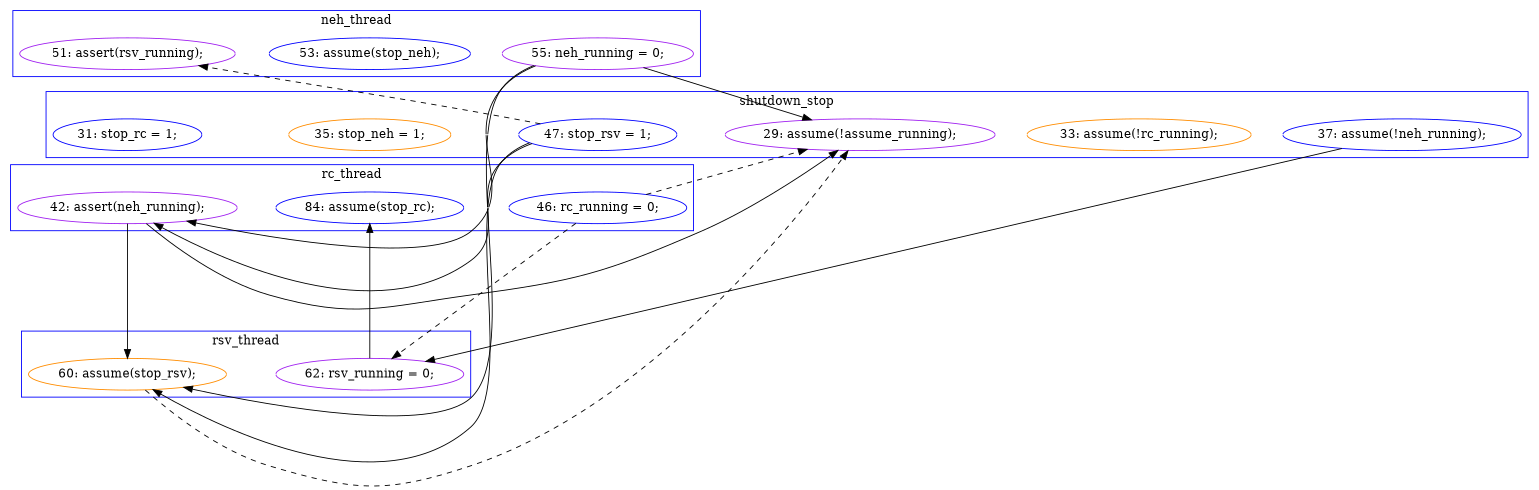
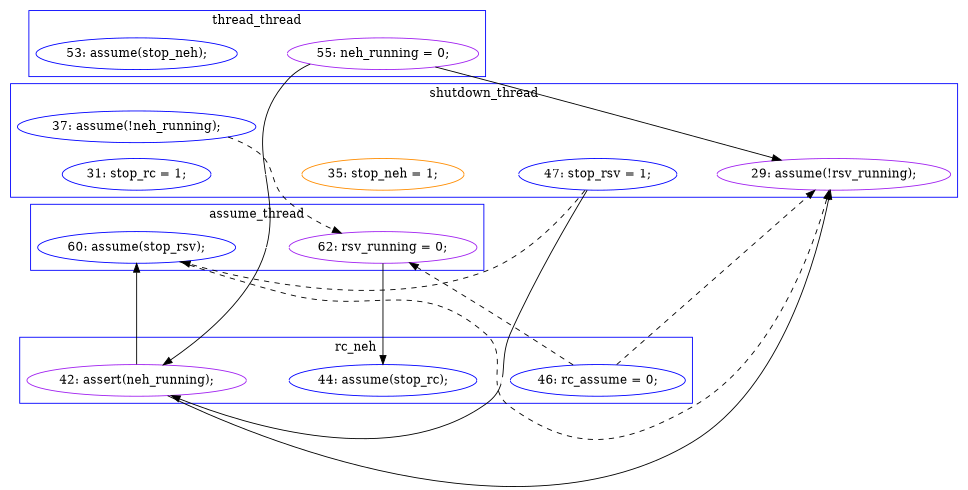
cluster "neh_thread": label "neh_thread" -> "thread_thread"
node "51: assert(rsv_running);": removed
cluster "shutdown_stop": label "shutdown_stop" -> "shutdown_thread"
node "29: assume(!assume_running);": label "29: assume(!assume_running);" -> "29: assume(!rsv_running);"
node "33: assume(!rc_running);": removed
cluster "rc_thread": label "rc_thread" -> "rc_neh"
node "84: assume(stop_rc);": label "84: assume(stop_rc);" -> "44: assume(stop_rc);"
node "46: rc_running = 0;": label "46: rc_running = 0;" -> "46: rc_assume = 0;"
edge "37: assume(!neh_running);" -> "62: rsv_running = 0;": style solid -> dashed
cluster "rsv_thread": label "rsv_thread" -> "assume_thread"
node "60: assume(stop_rsv);": color darkorange -> blue
edge "55: neh_running = 0;" -> "60: assume(stop_rsv);": removed
edge "47: stop_rsv = 1;" -> "60: assume(stop_rsv);": style solid -> dashed
